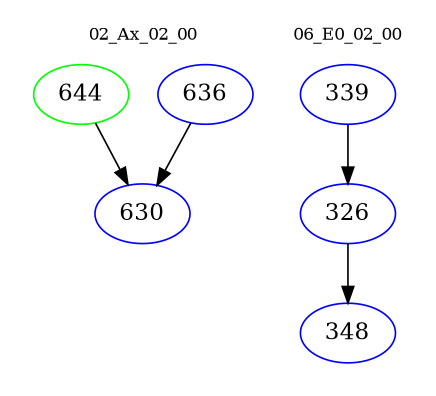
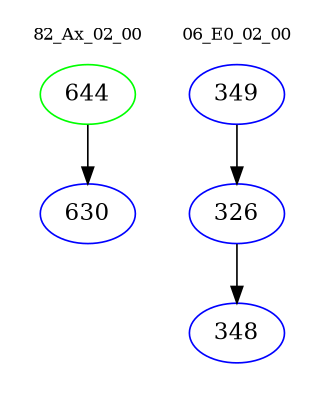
cluster "02_Ax_02_00": label "02_Ax_02_00" -> "82_Ax_02_00"
node "636": removed
node "339": label "339" -> "349"
